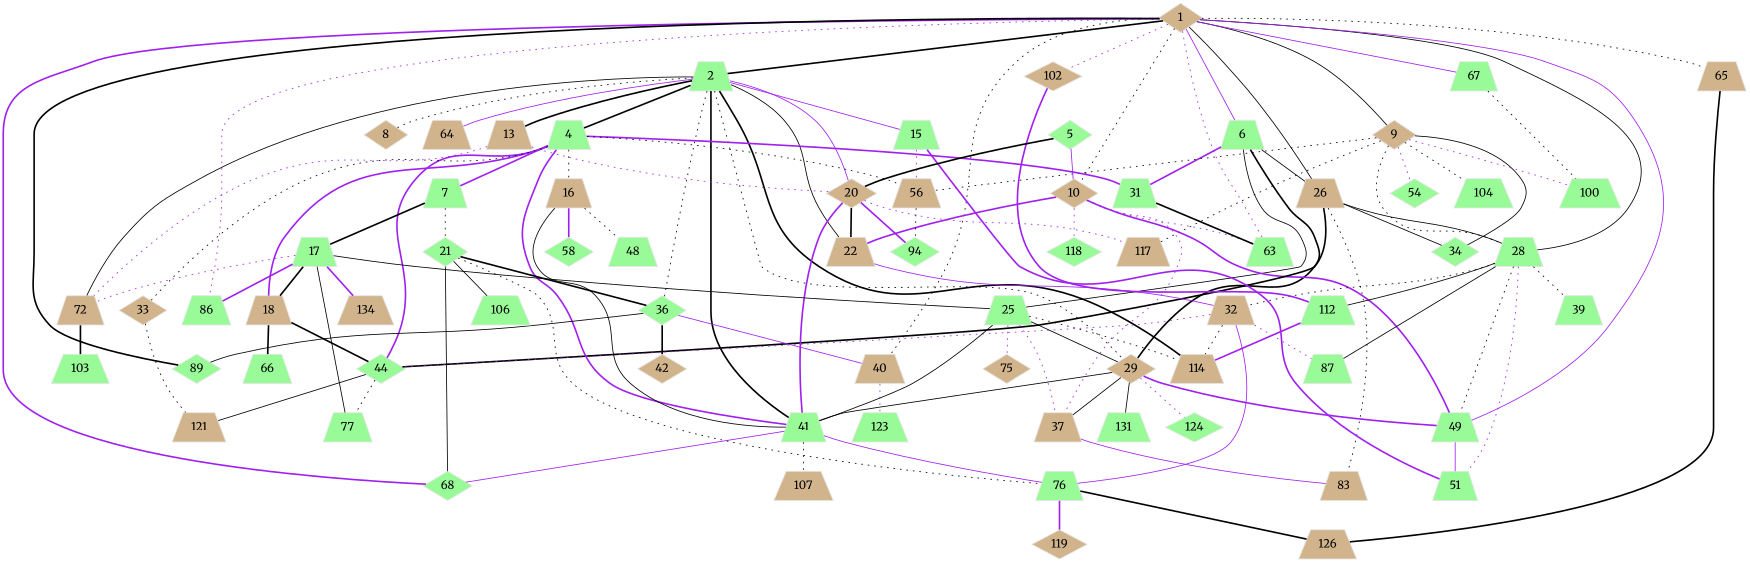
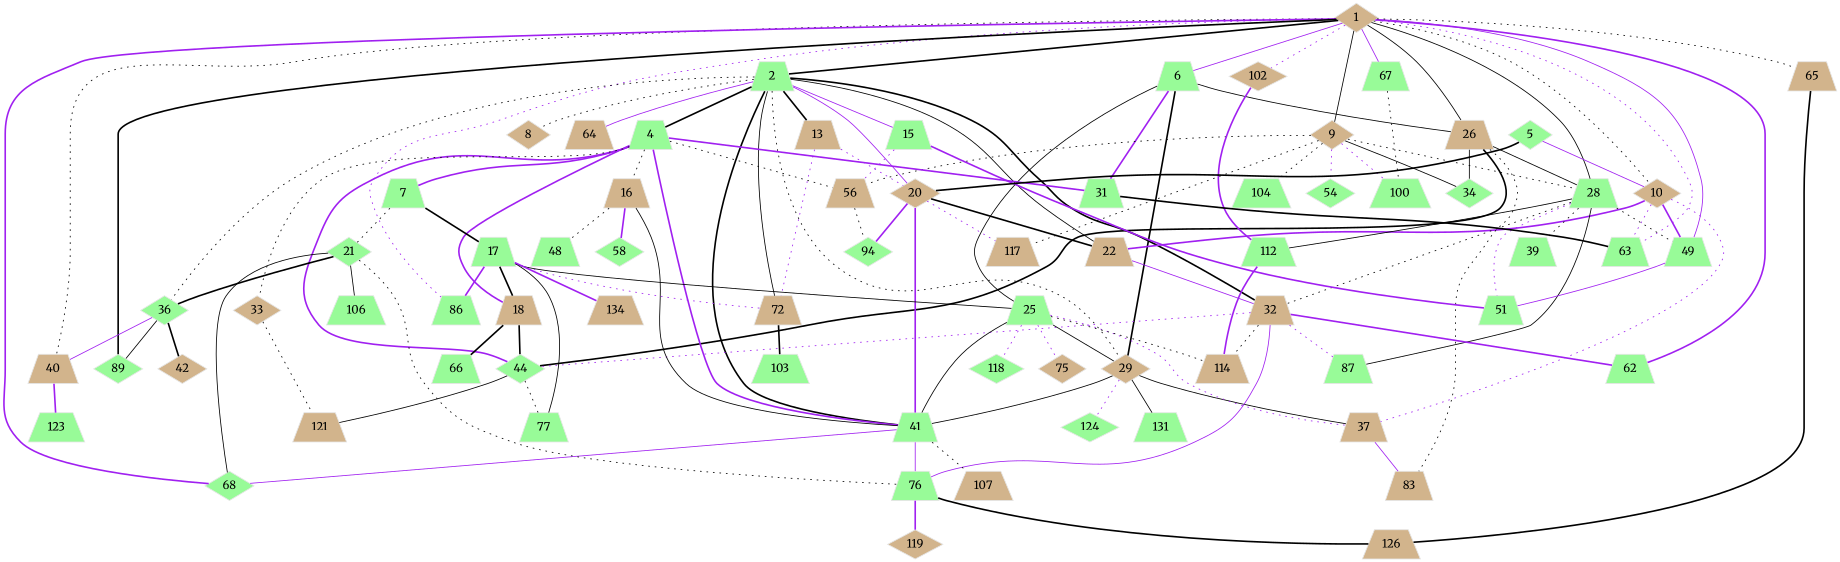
edge "10" -- "118": now "25" -- "118"
edge "2" -- "114": now "2" -- "32"
node "62": added
edge "40" -- "123": style dotted -> bold
edge "29" -- "49": removed
